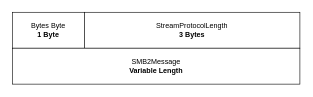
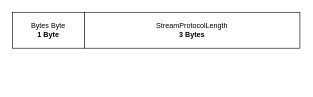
node "SMB2Message Variable Length": removed
